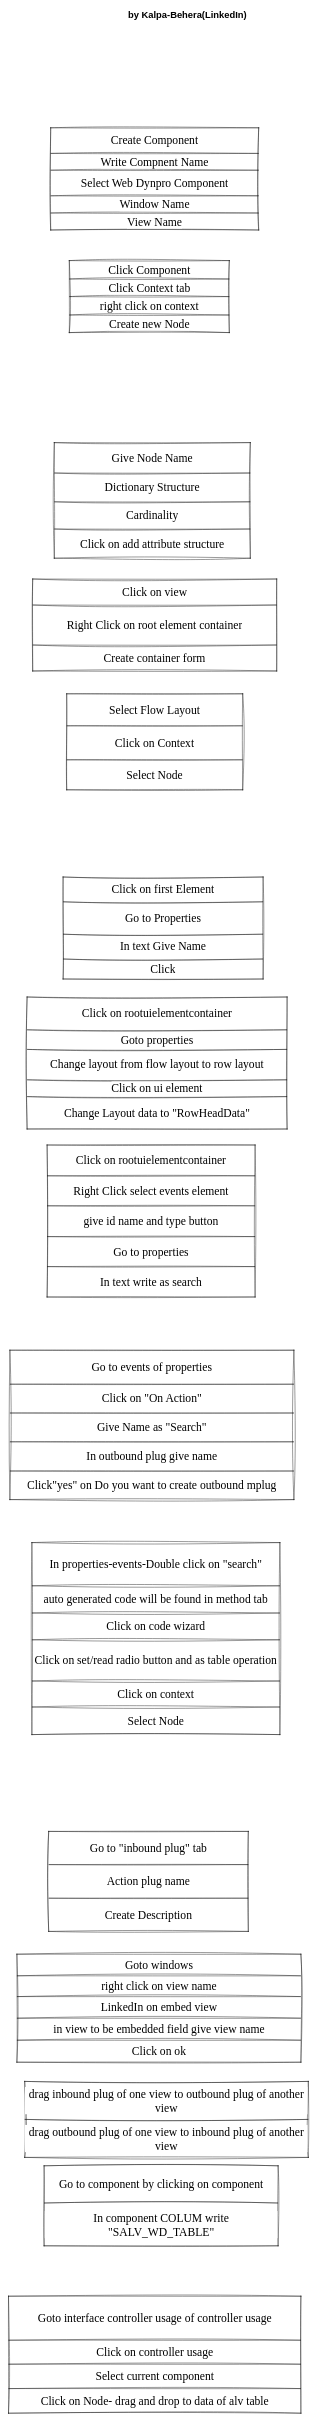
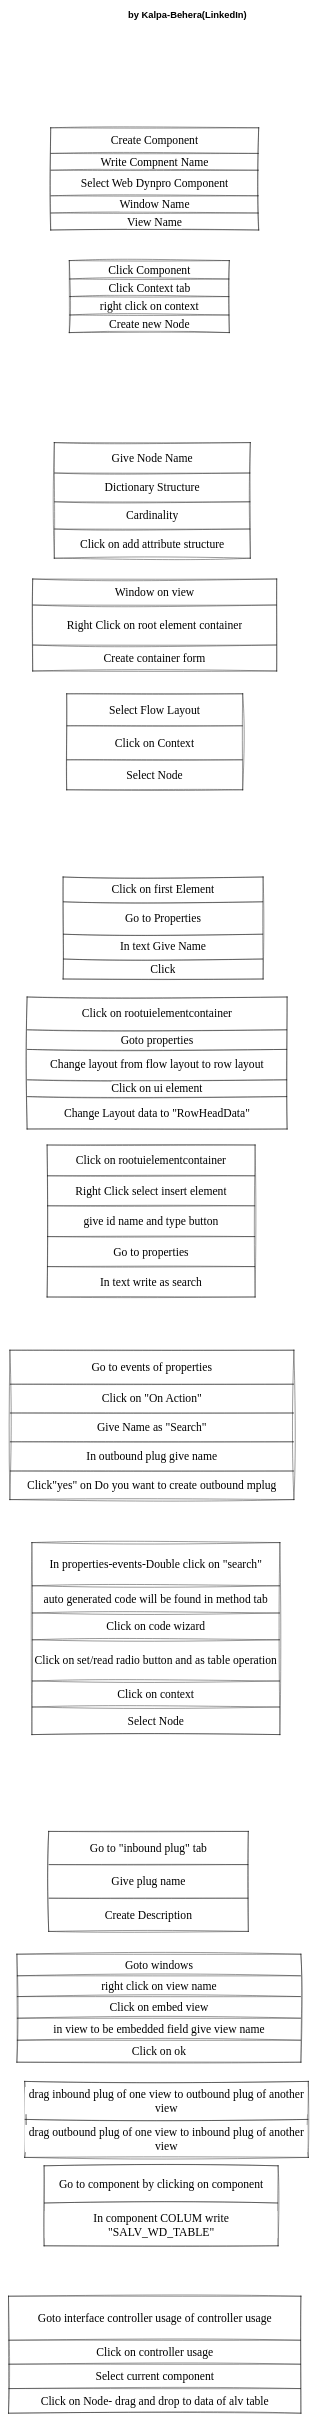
node "Click on view": label "Click on view" -> "Window on view"
node "Right Click select events element": label "Right Click select events element" -> "Right Click select insert element"
node "Action plug name": label "Action plug name" -> "Give plug name"
node "LinkedIn on embed view": label "LinkedIn on embed view" -> "Click on embed view"
